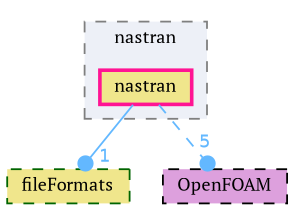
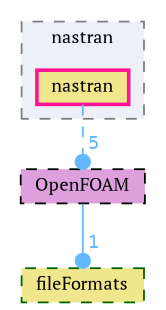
edge "nastran" -> "fileFormats": now "OpenFOAM" -> "fileFormats"
